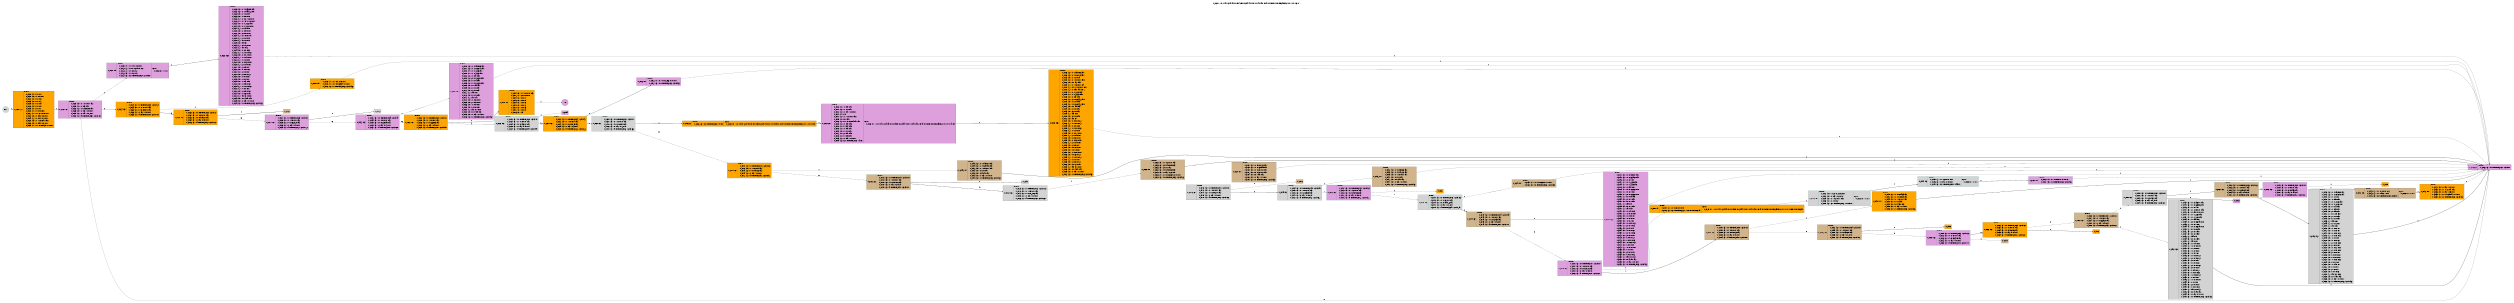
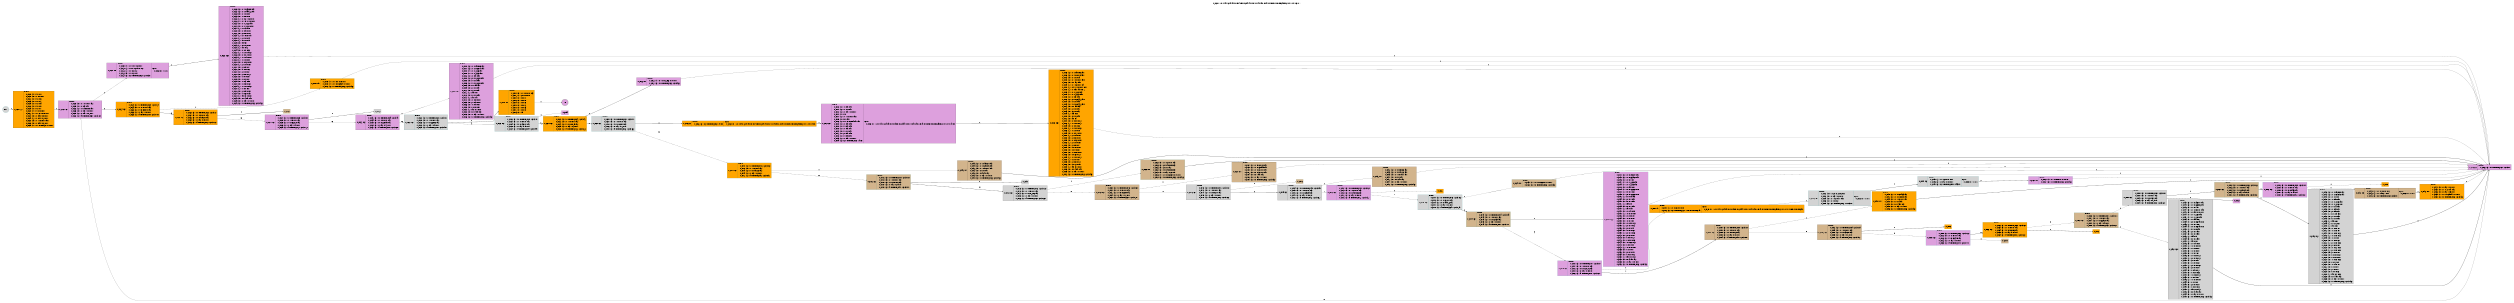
node "0x4016ad [25]": fillcolor orange -> lightgrey
node "0x40175c [25]": added
